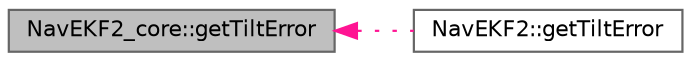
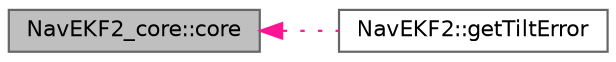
node "NavEKF2_core::getTiltError": label "NavEKF2_core::getTiltError" -> "NavEKF2_core::core"
